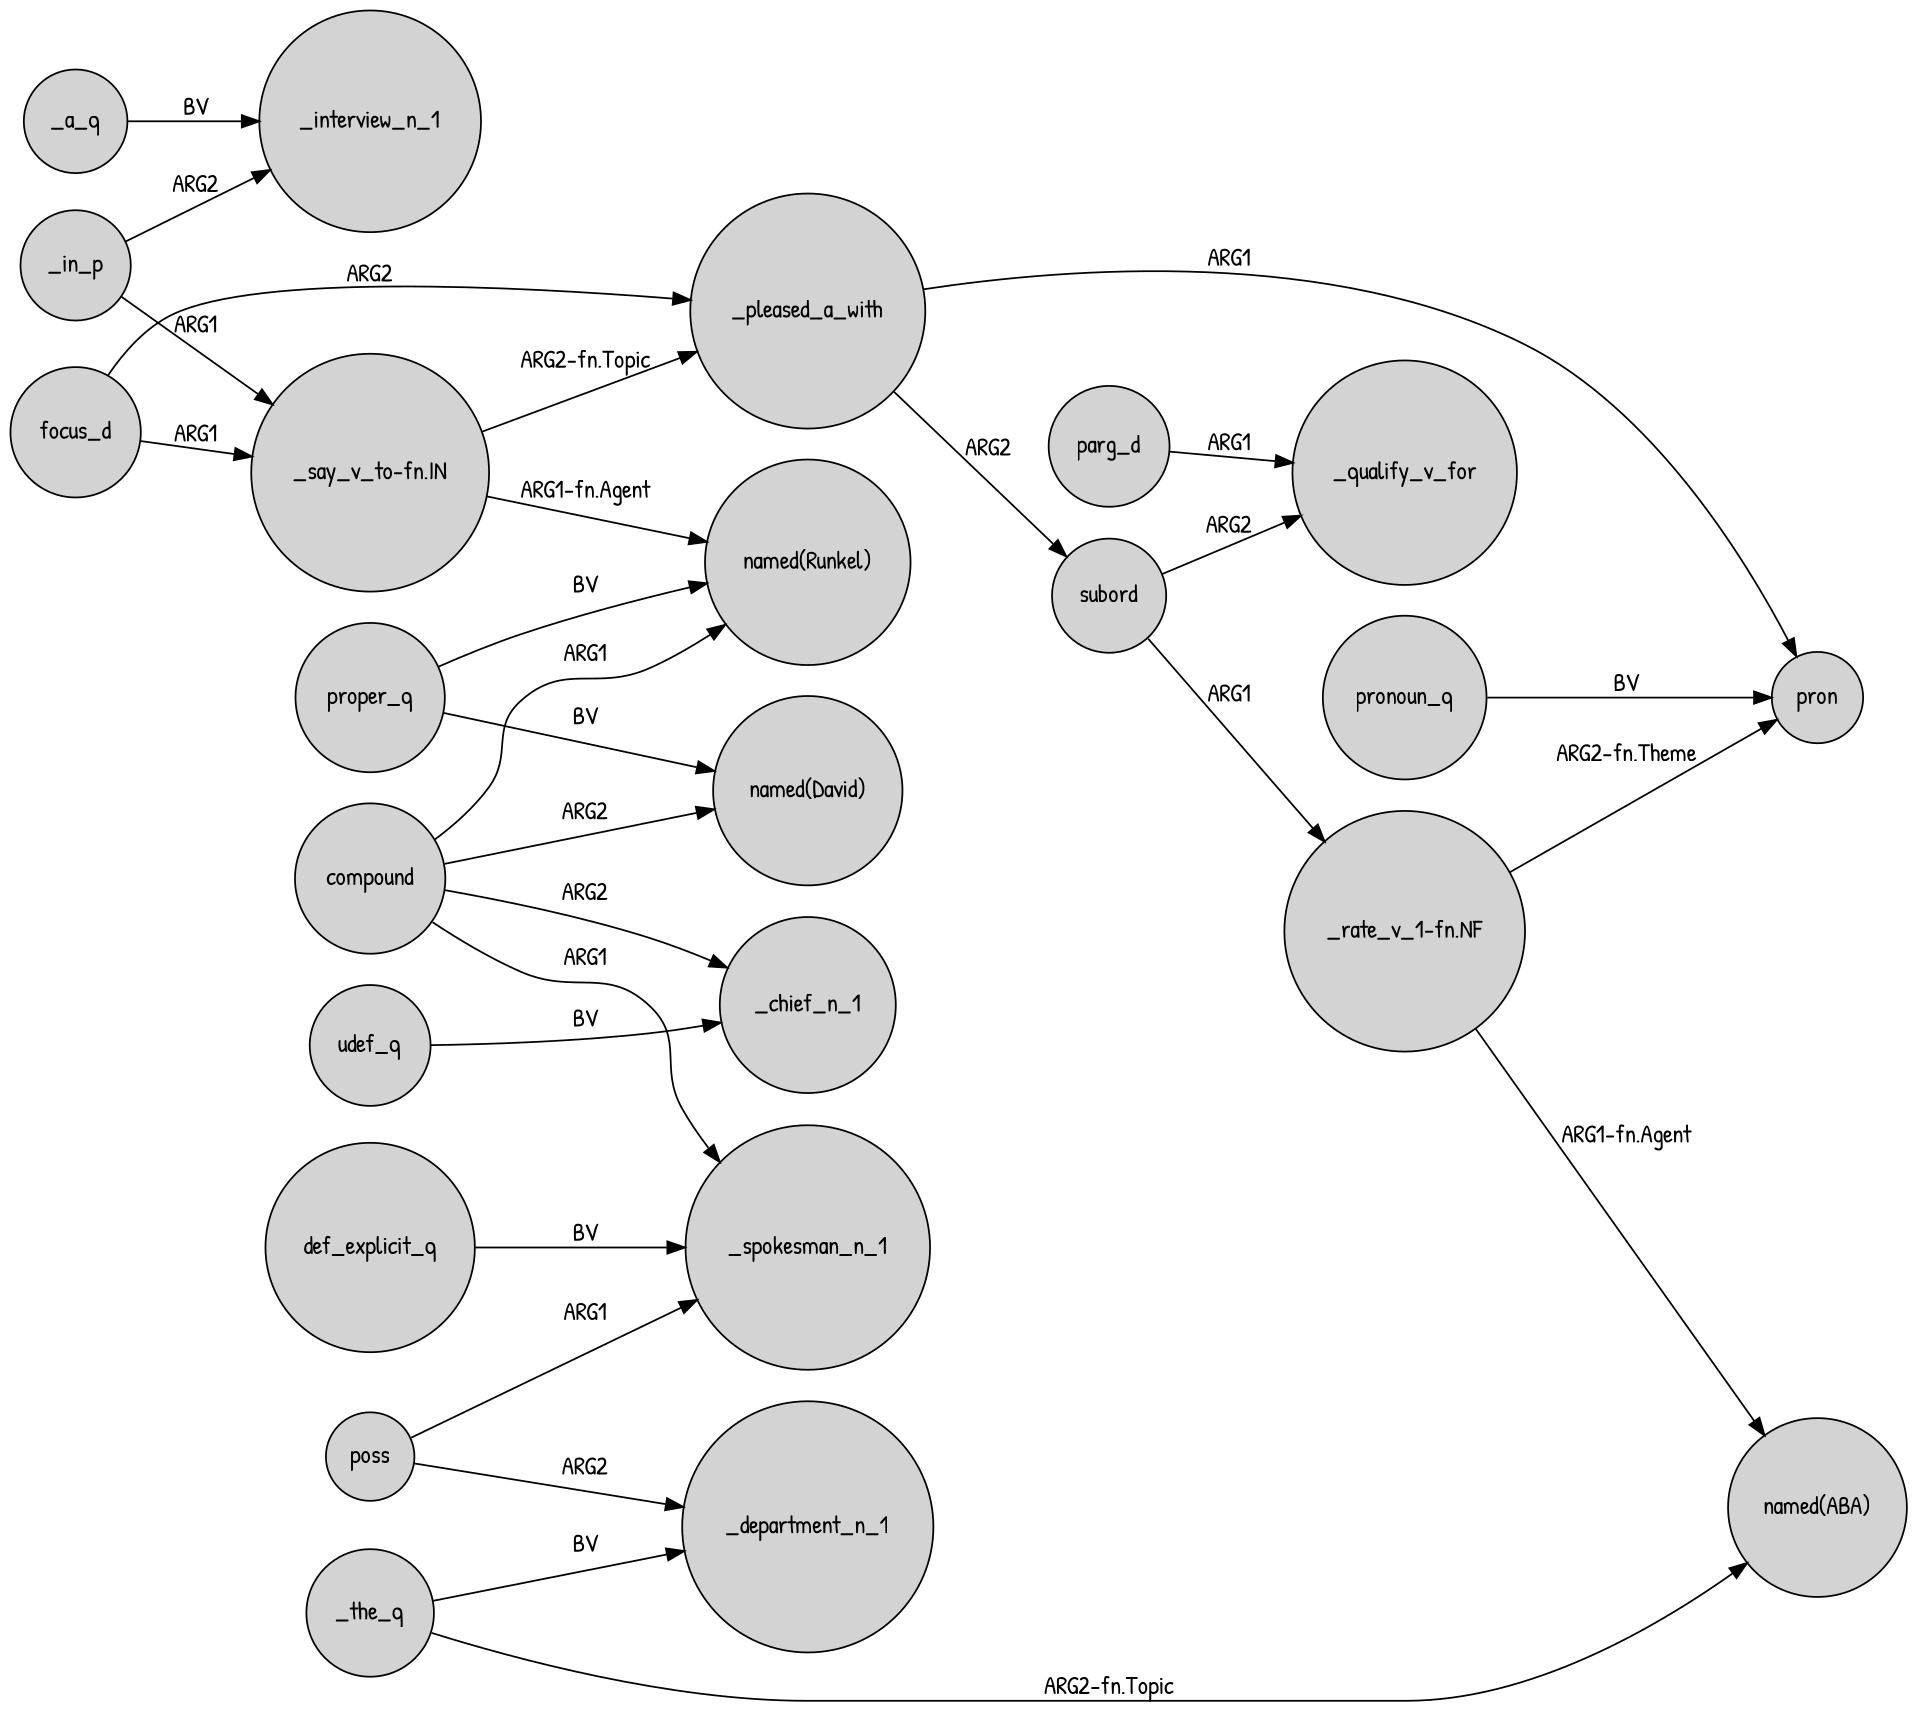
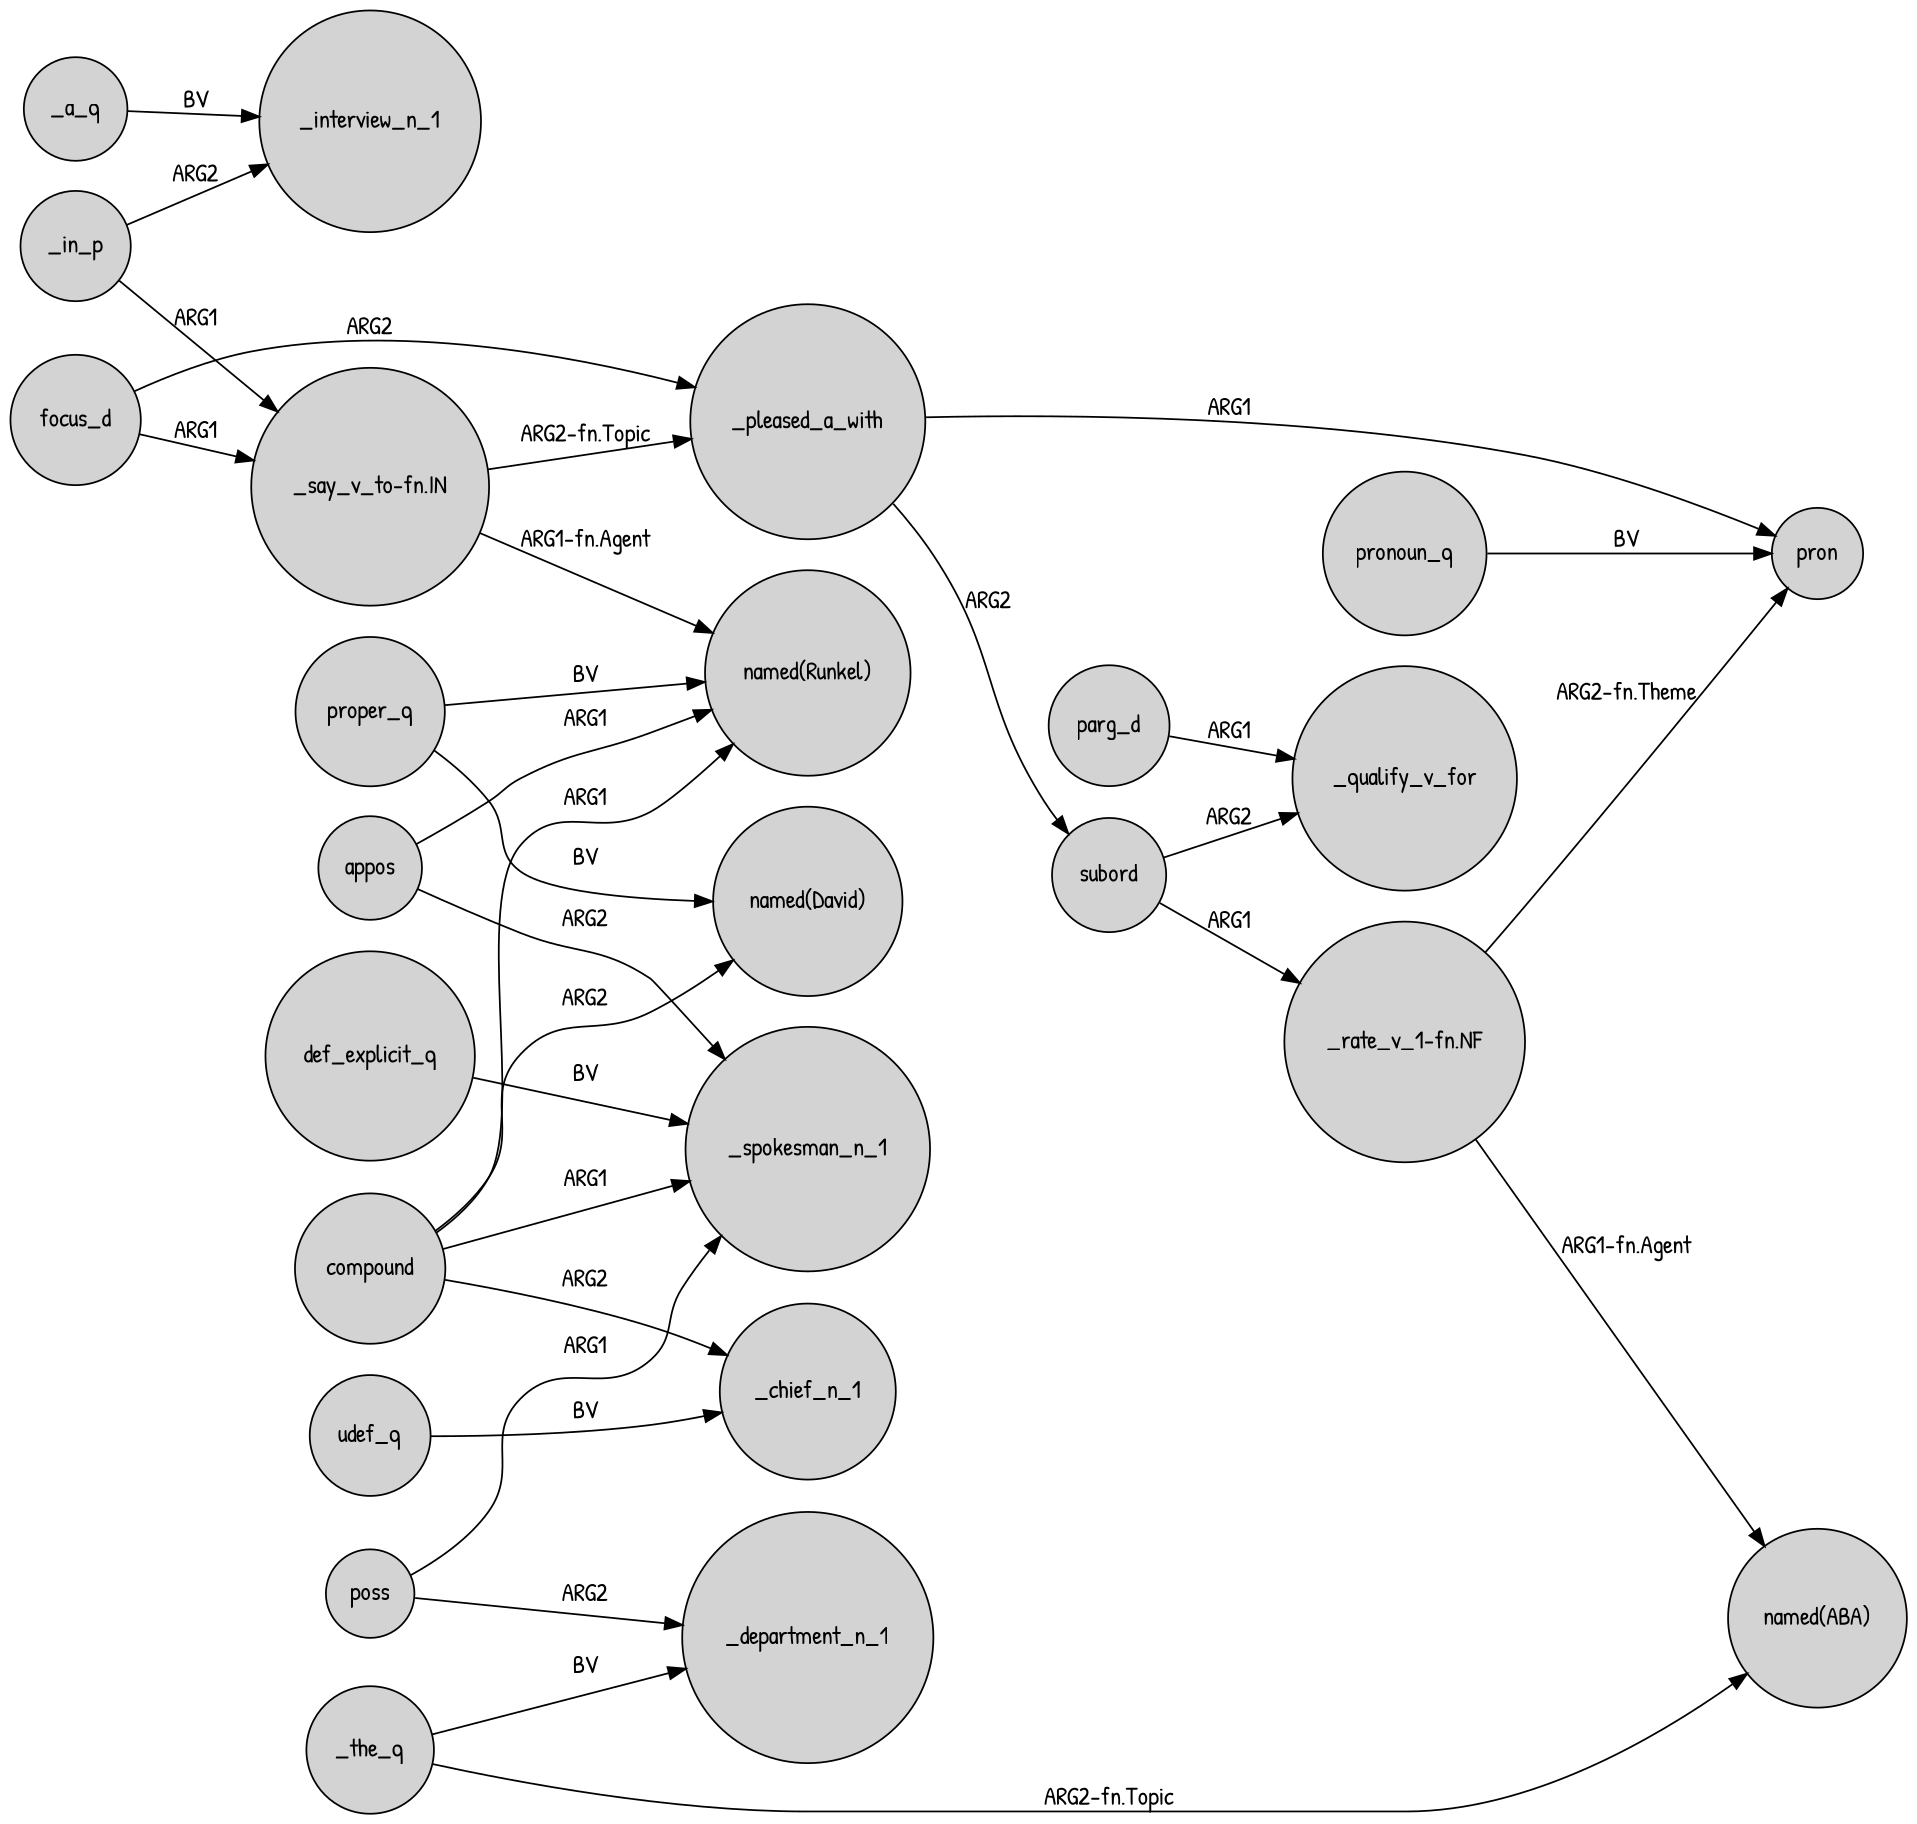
node "appos": added
